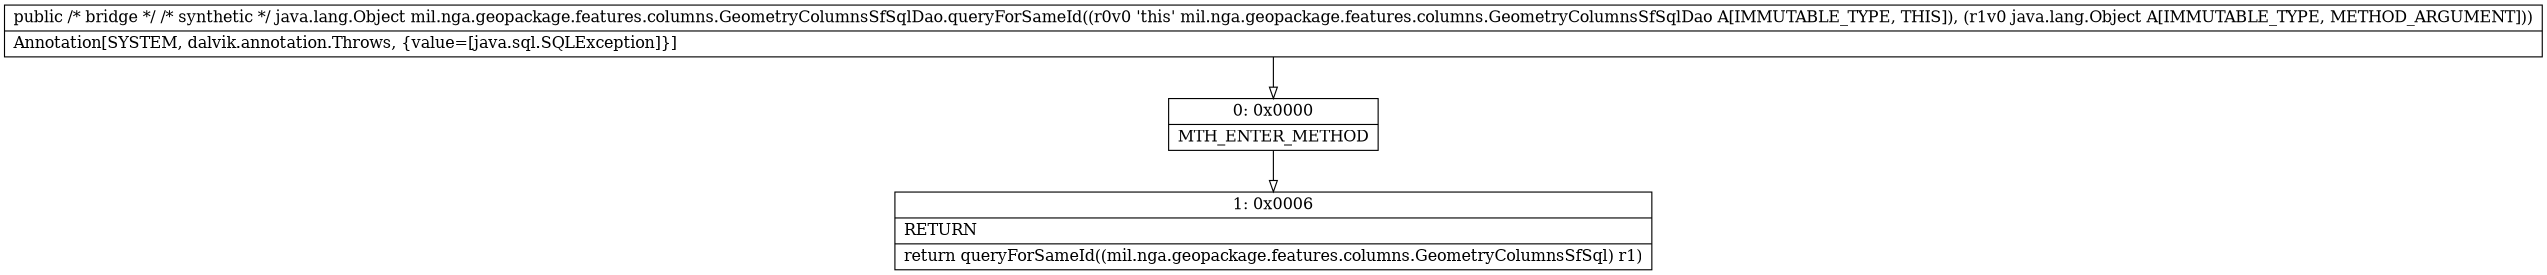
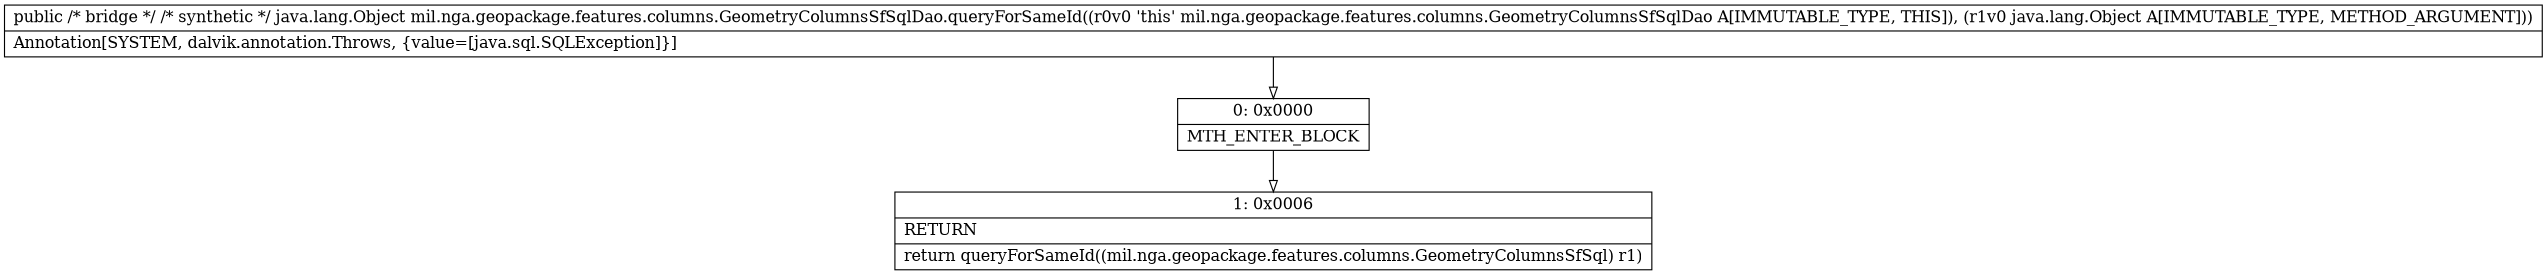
node "0: 0x0000": text "MTH_ENTER_METHOD" -> "MTH_ENTER_BLOCK"
